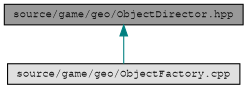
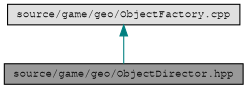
edge "source/game/geo/ObjectFactory.cpp" -> "source/game/geo/ObjectDirector.hpp": reversed
